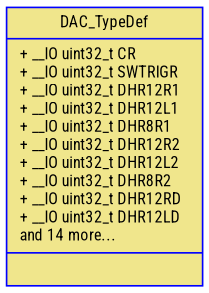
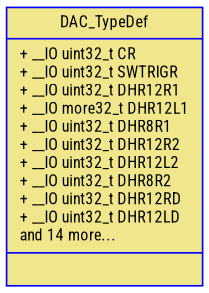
node "DAC_TypeDef": text "+ __IO uint32_t DHR12L1" -> "+ __IO more32_t DHR12L1"
